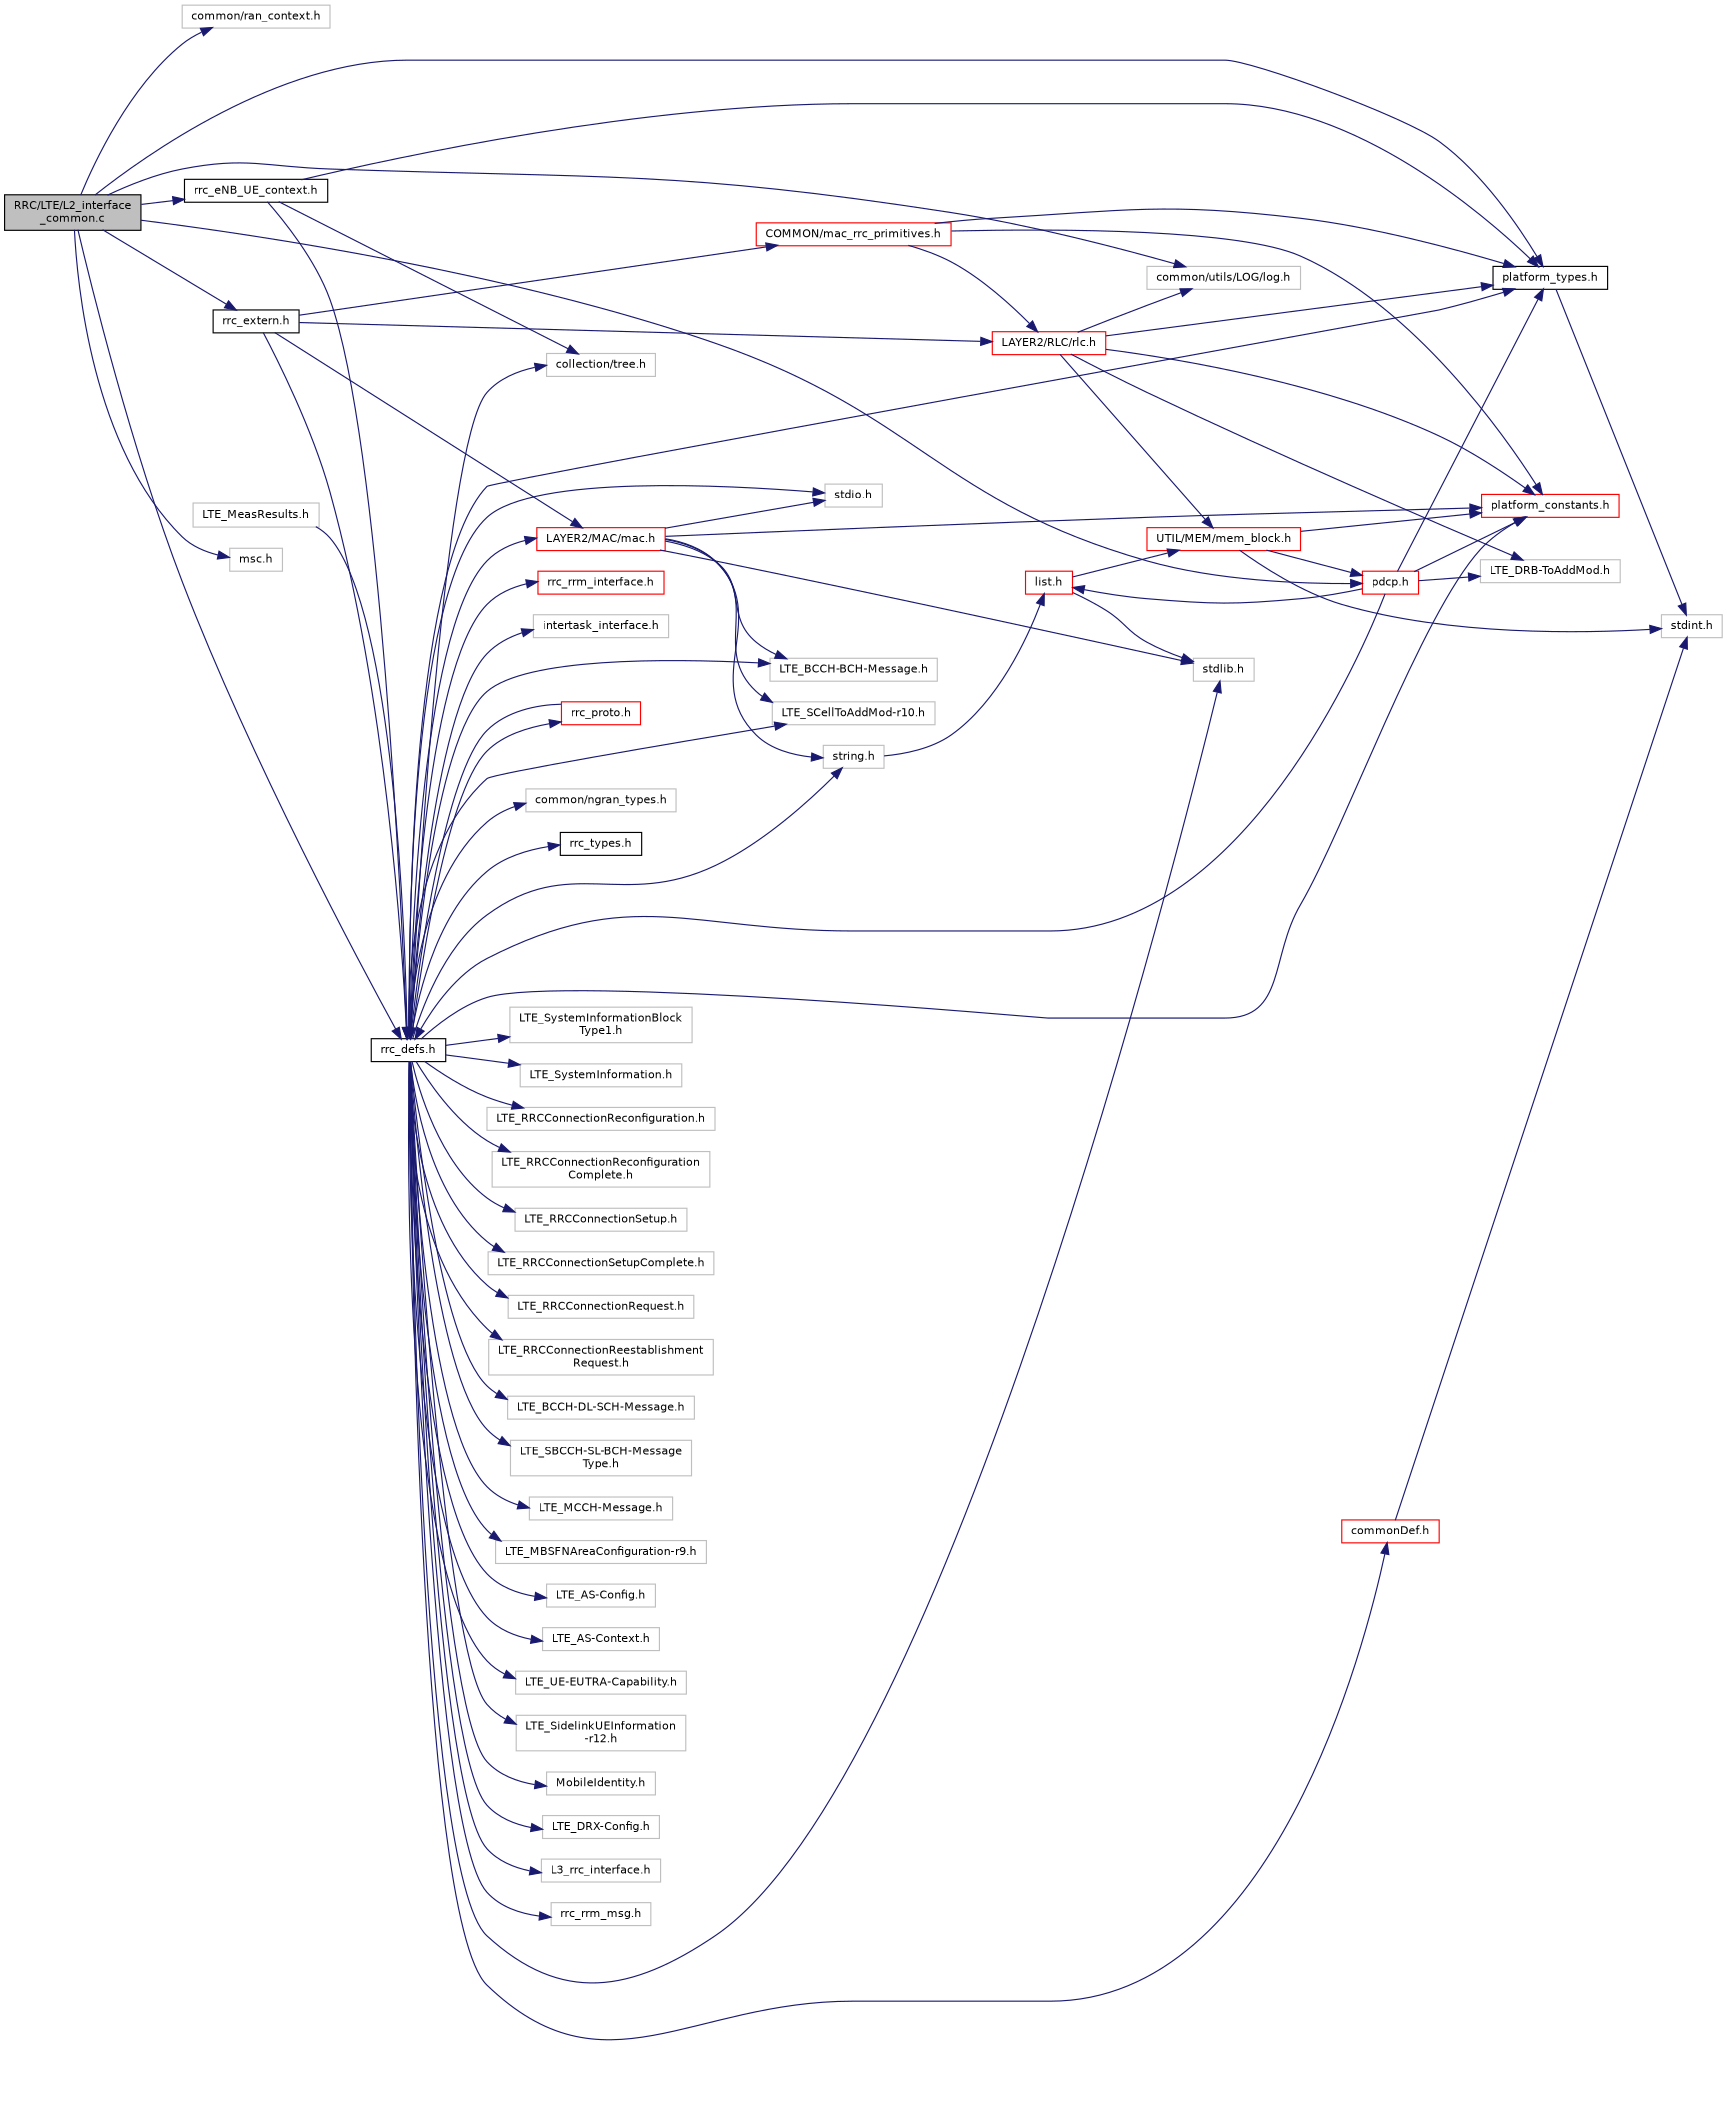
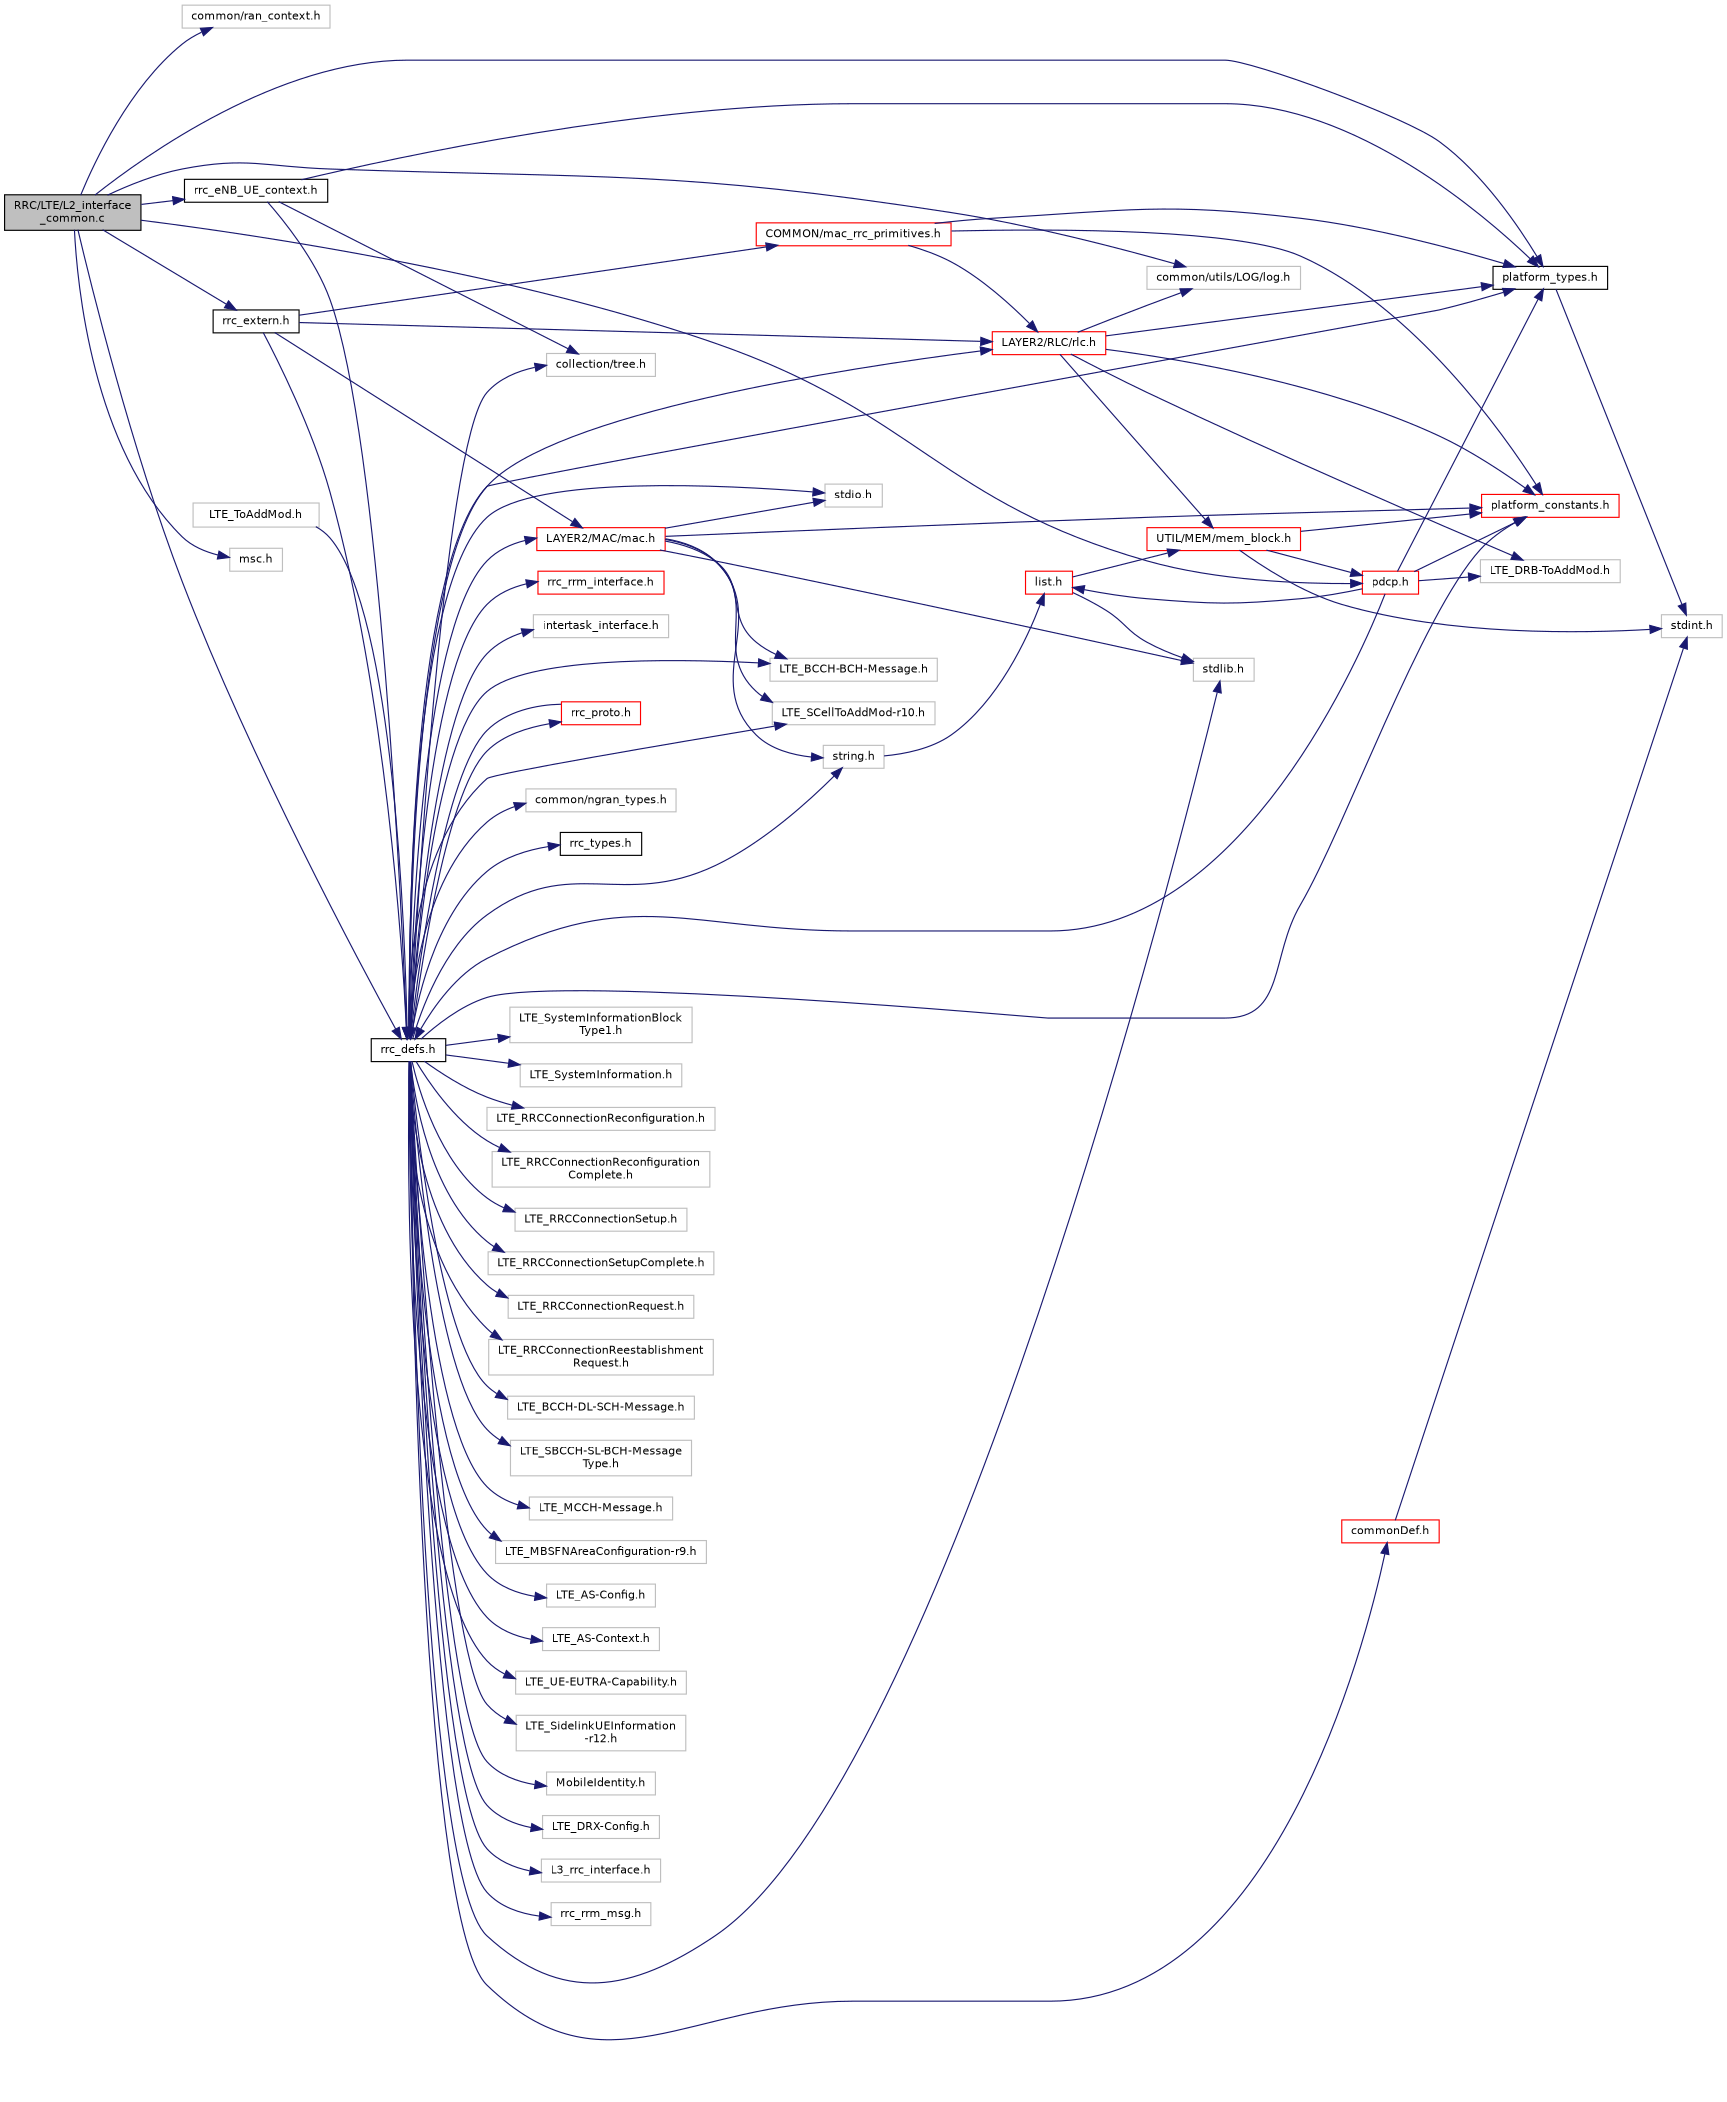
edge "rrc_defs.h" -> "LAYER2/RLC/rlc.h": added
node "LTE_MeasResults.h": label "LTE_MeasResults.h" -> "LTE_ToAddMod.h"
